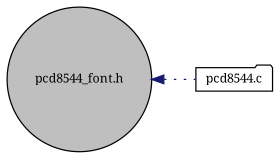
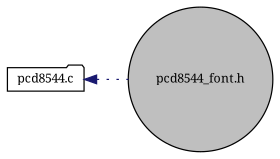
edge "pcd8544.c" -> "pcd8544_font.h": reversed
